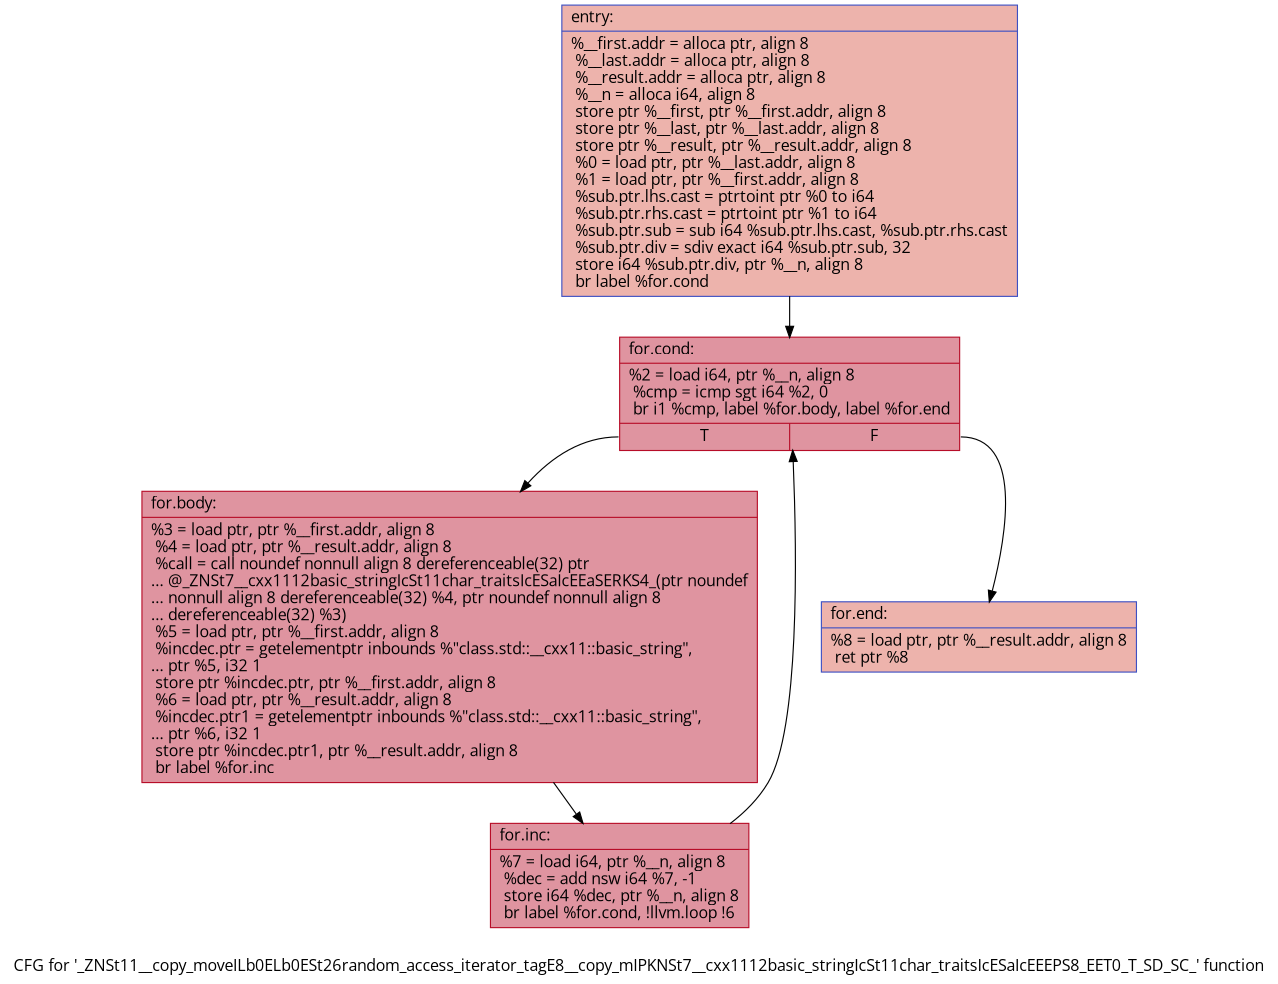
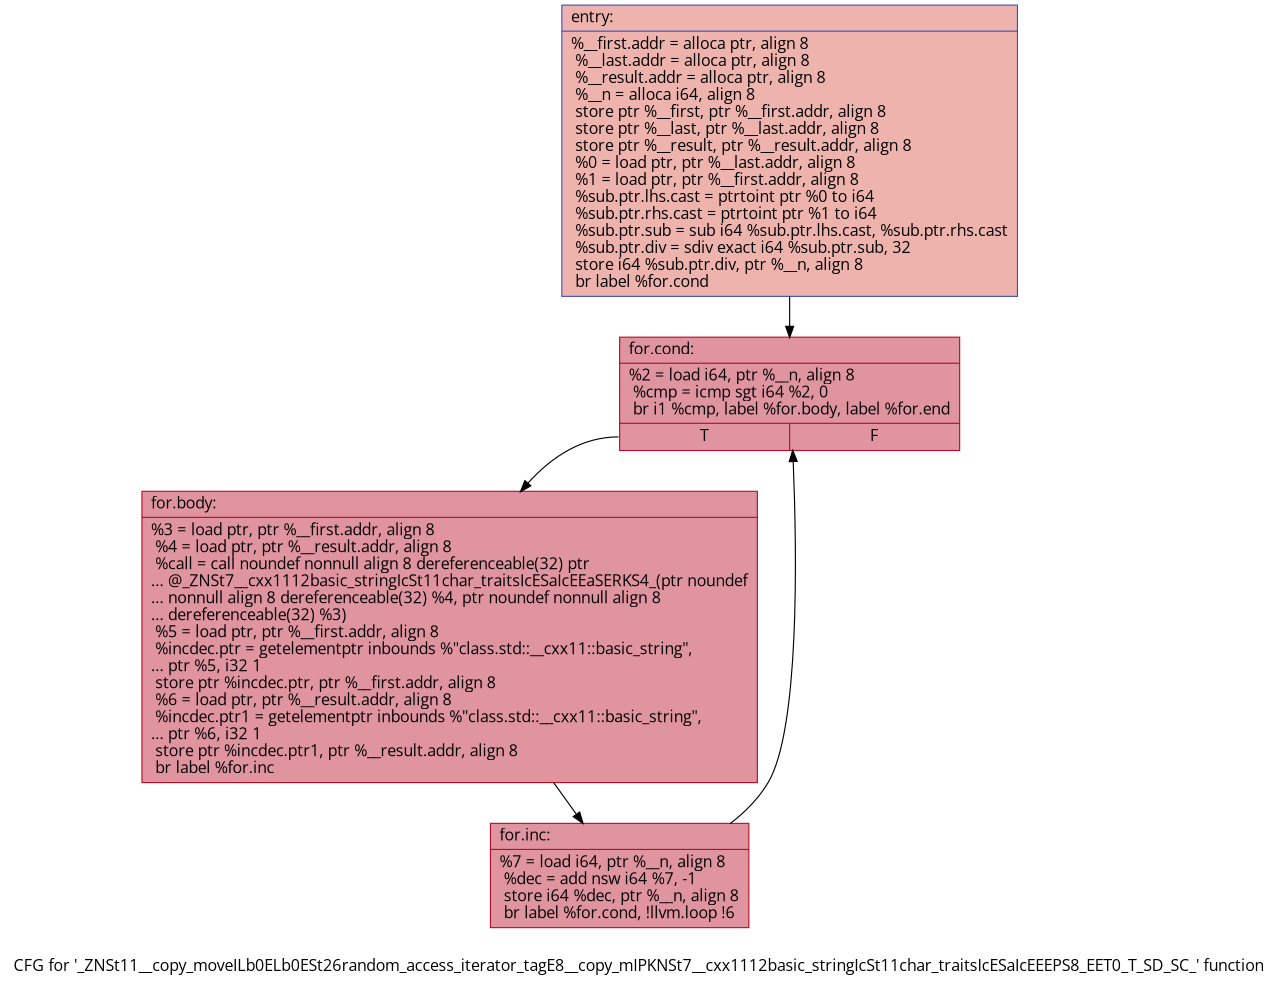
node "for.end:": removed
